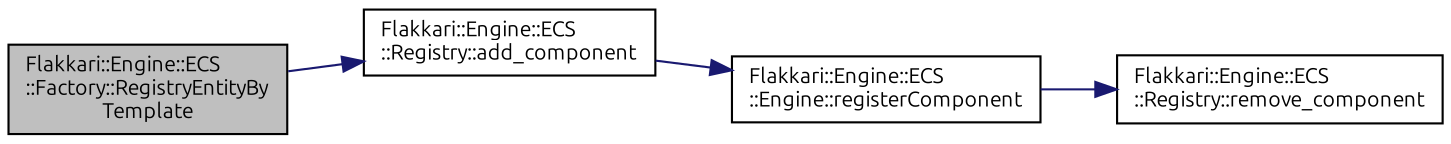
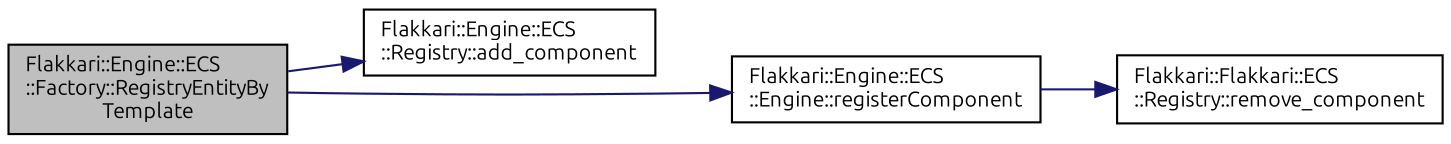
edge "Flakkari::Engine::ECS ::Registry::add_component" -> "Flakkari::Engine::ECS ::Engine::registerComponent": now "Flakkari::Engine::ECS ::Factory::RegistryEntityBy Template" -> "Flakkari::Engine::ECS ::Engine::registerComponent"
node "Flakkari::Engine::ECS ::Registry::remove_component": label "Flakkari::Engine::ECS ::Registry::remove_component" -> "Flakkari::Flakkari::ECS ::Registry::remove_component"
